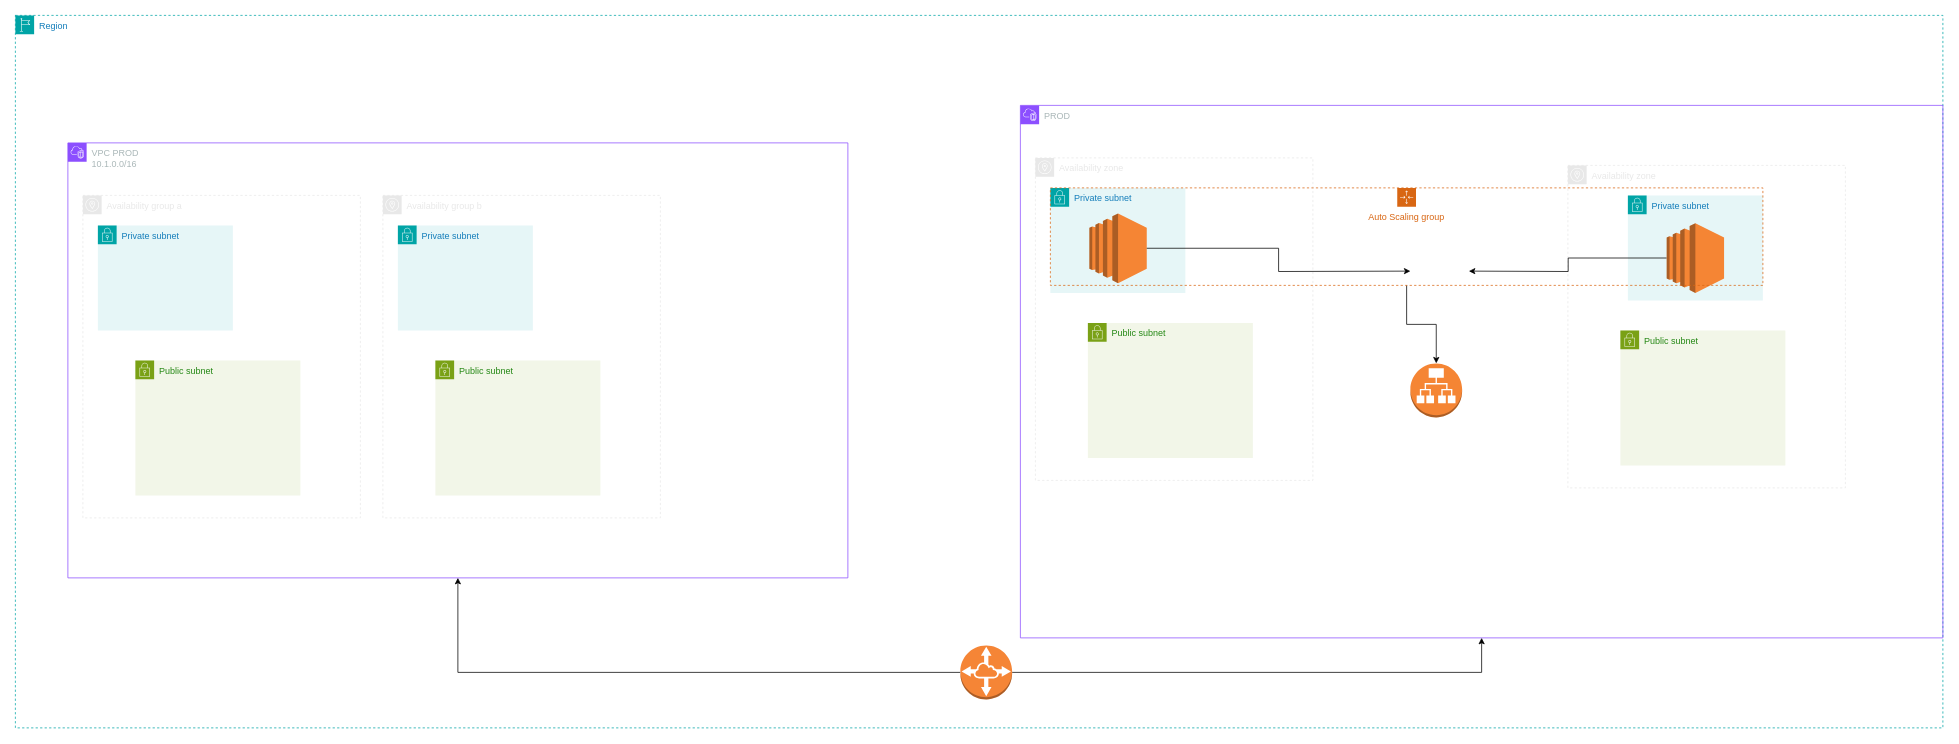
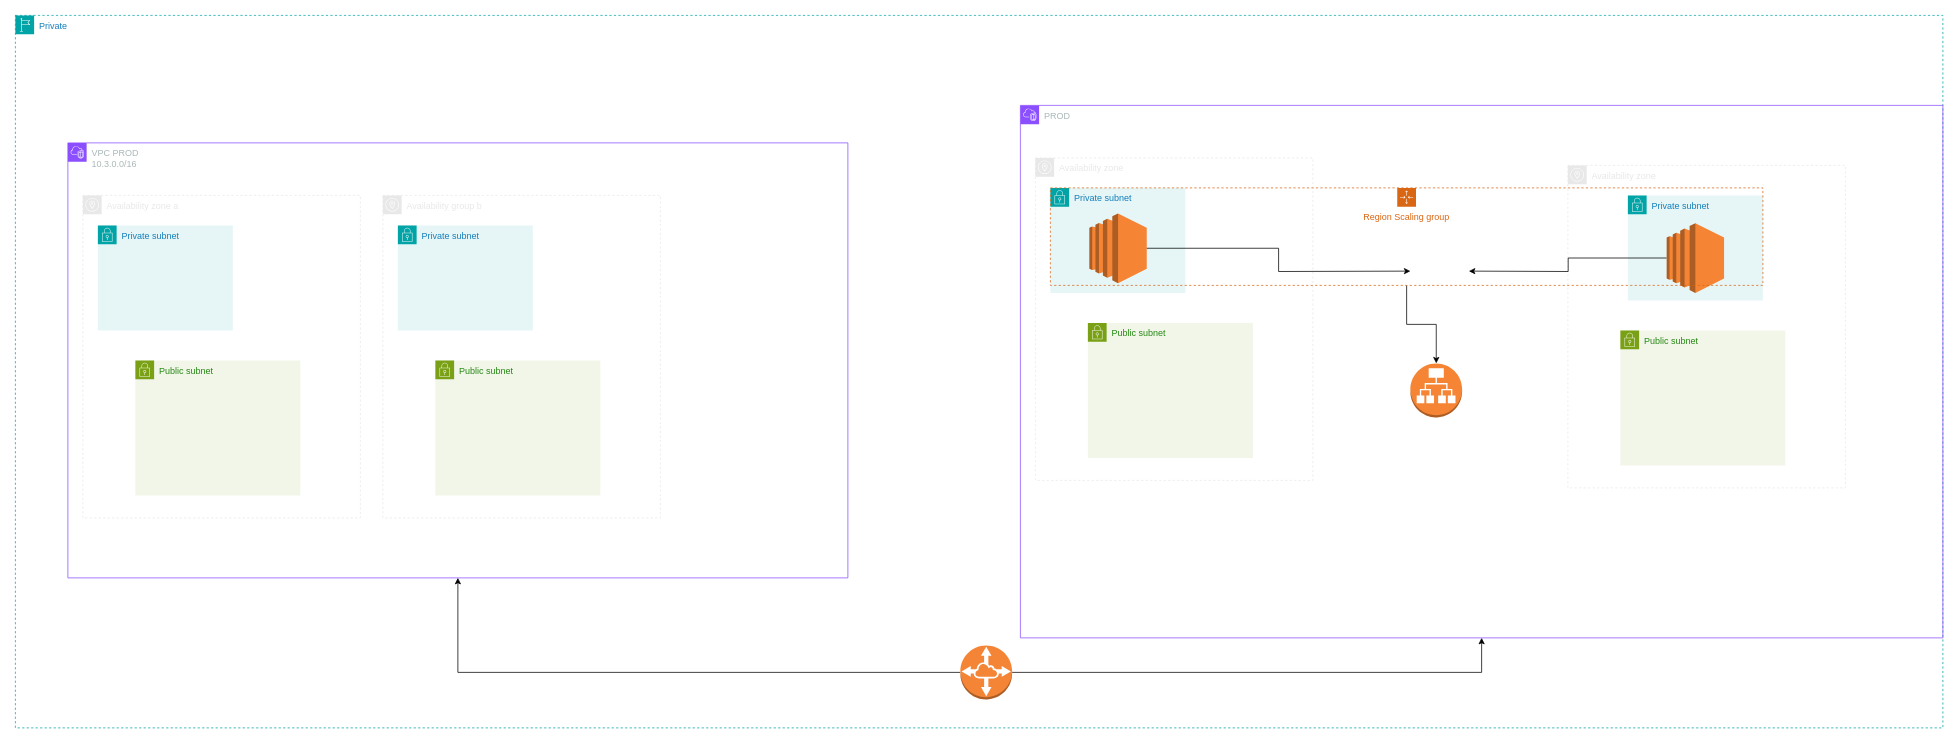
node "Region": label "Region" -> "Private"
node "VPC PROD 10.1.0.0/16": label "VPC PROD 10.1.0.0/16" -> "VPC PROD 10.3.0.0/16"
node "Availability group a": label "Availability group a" -> "Availability zone a"
node "Auto Scaling group": label "Auto Scaling group" -> "Region Scaling group"
